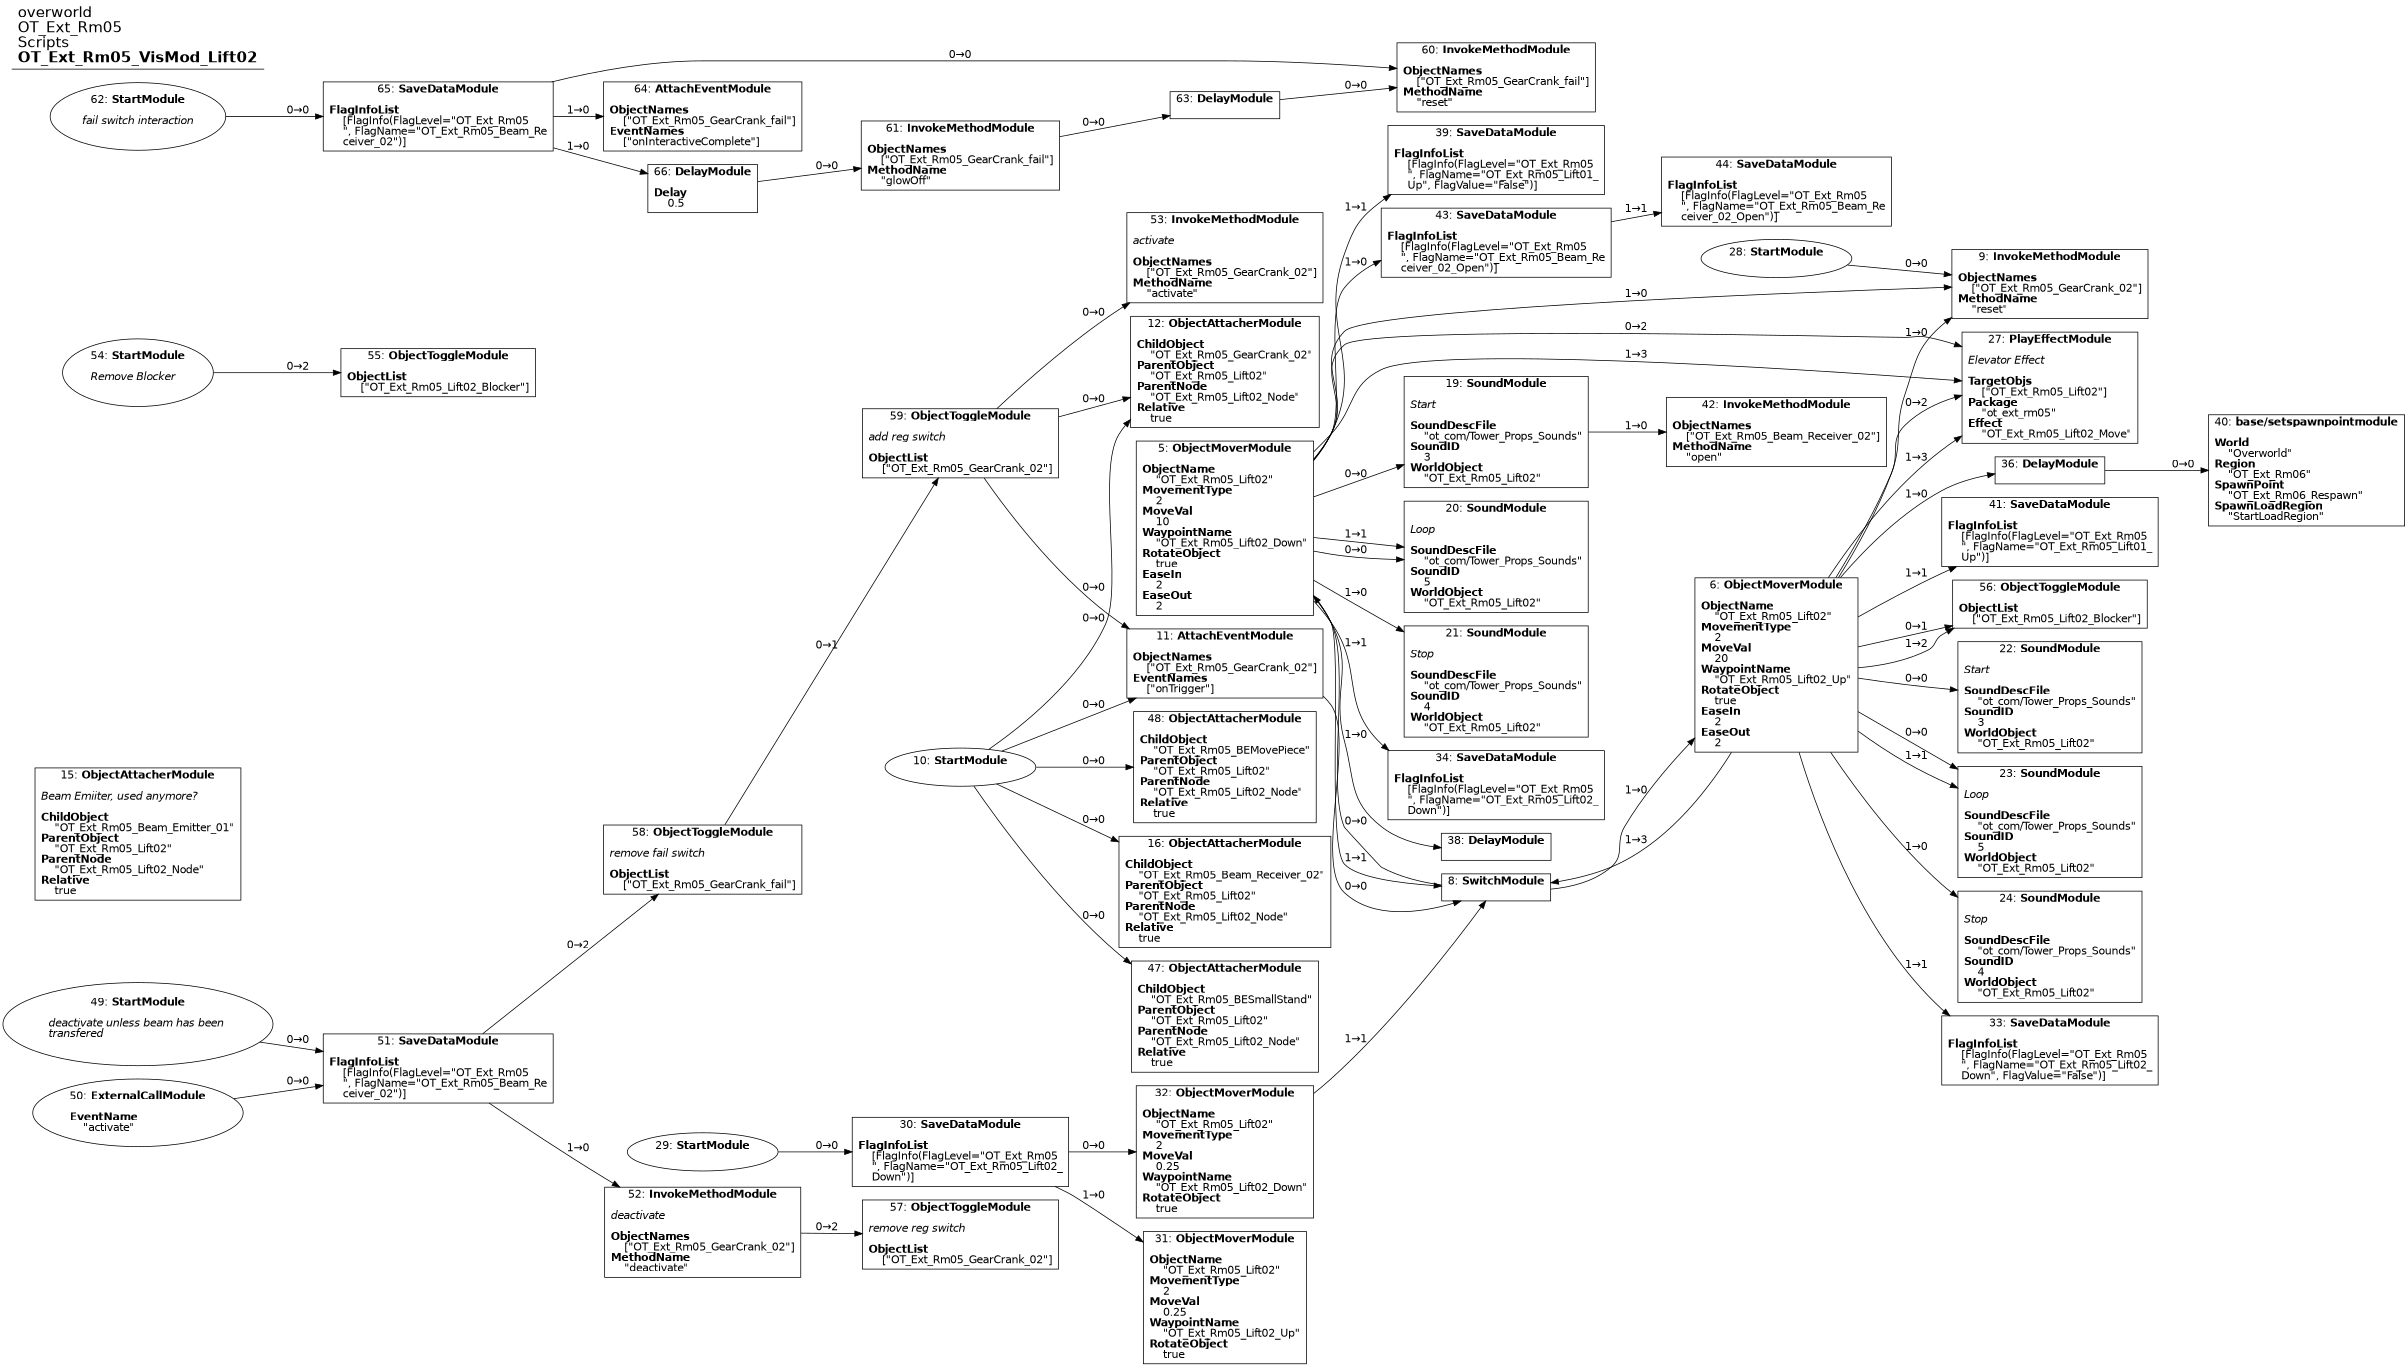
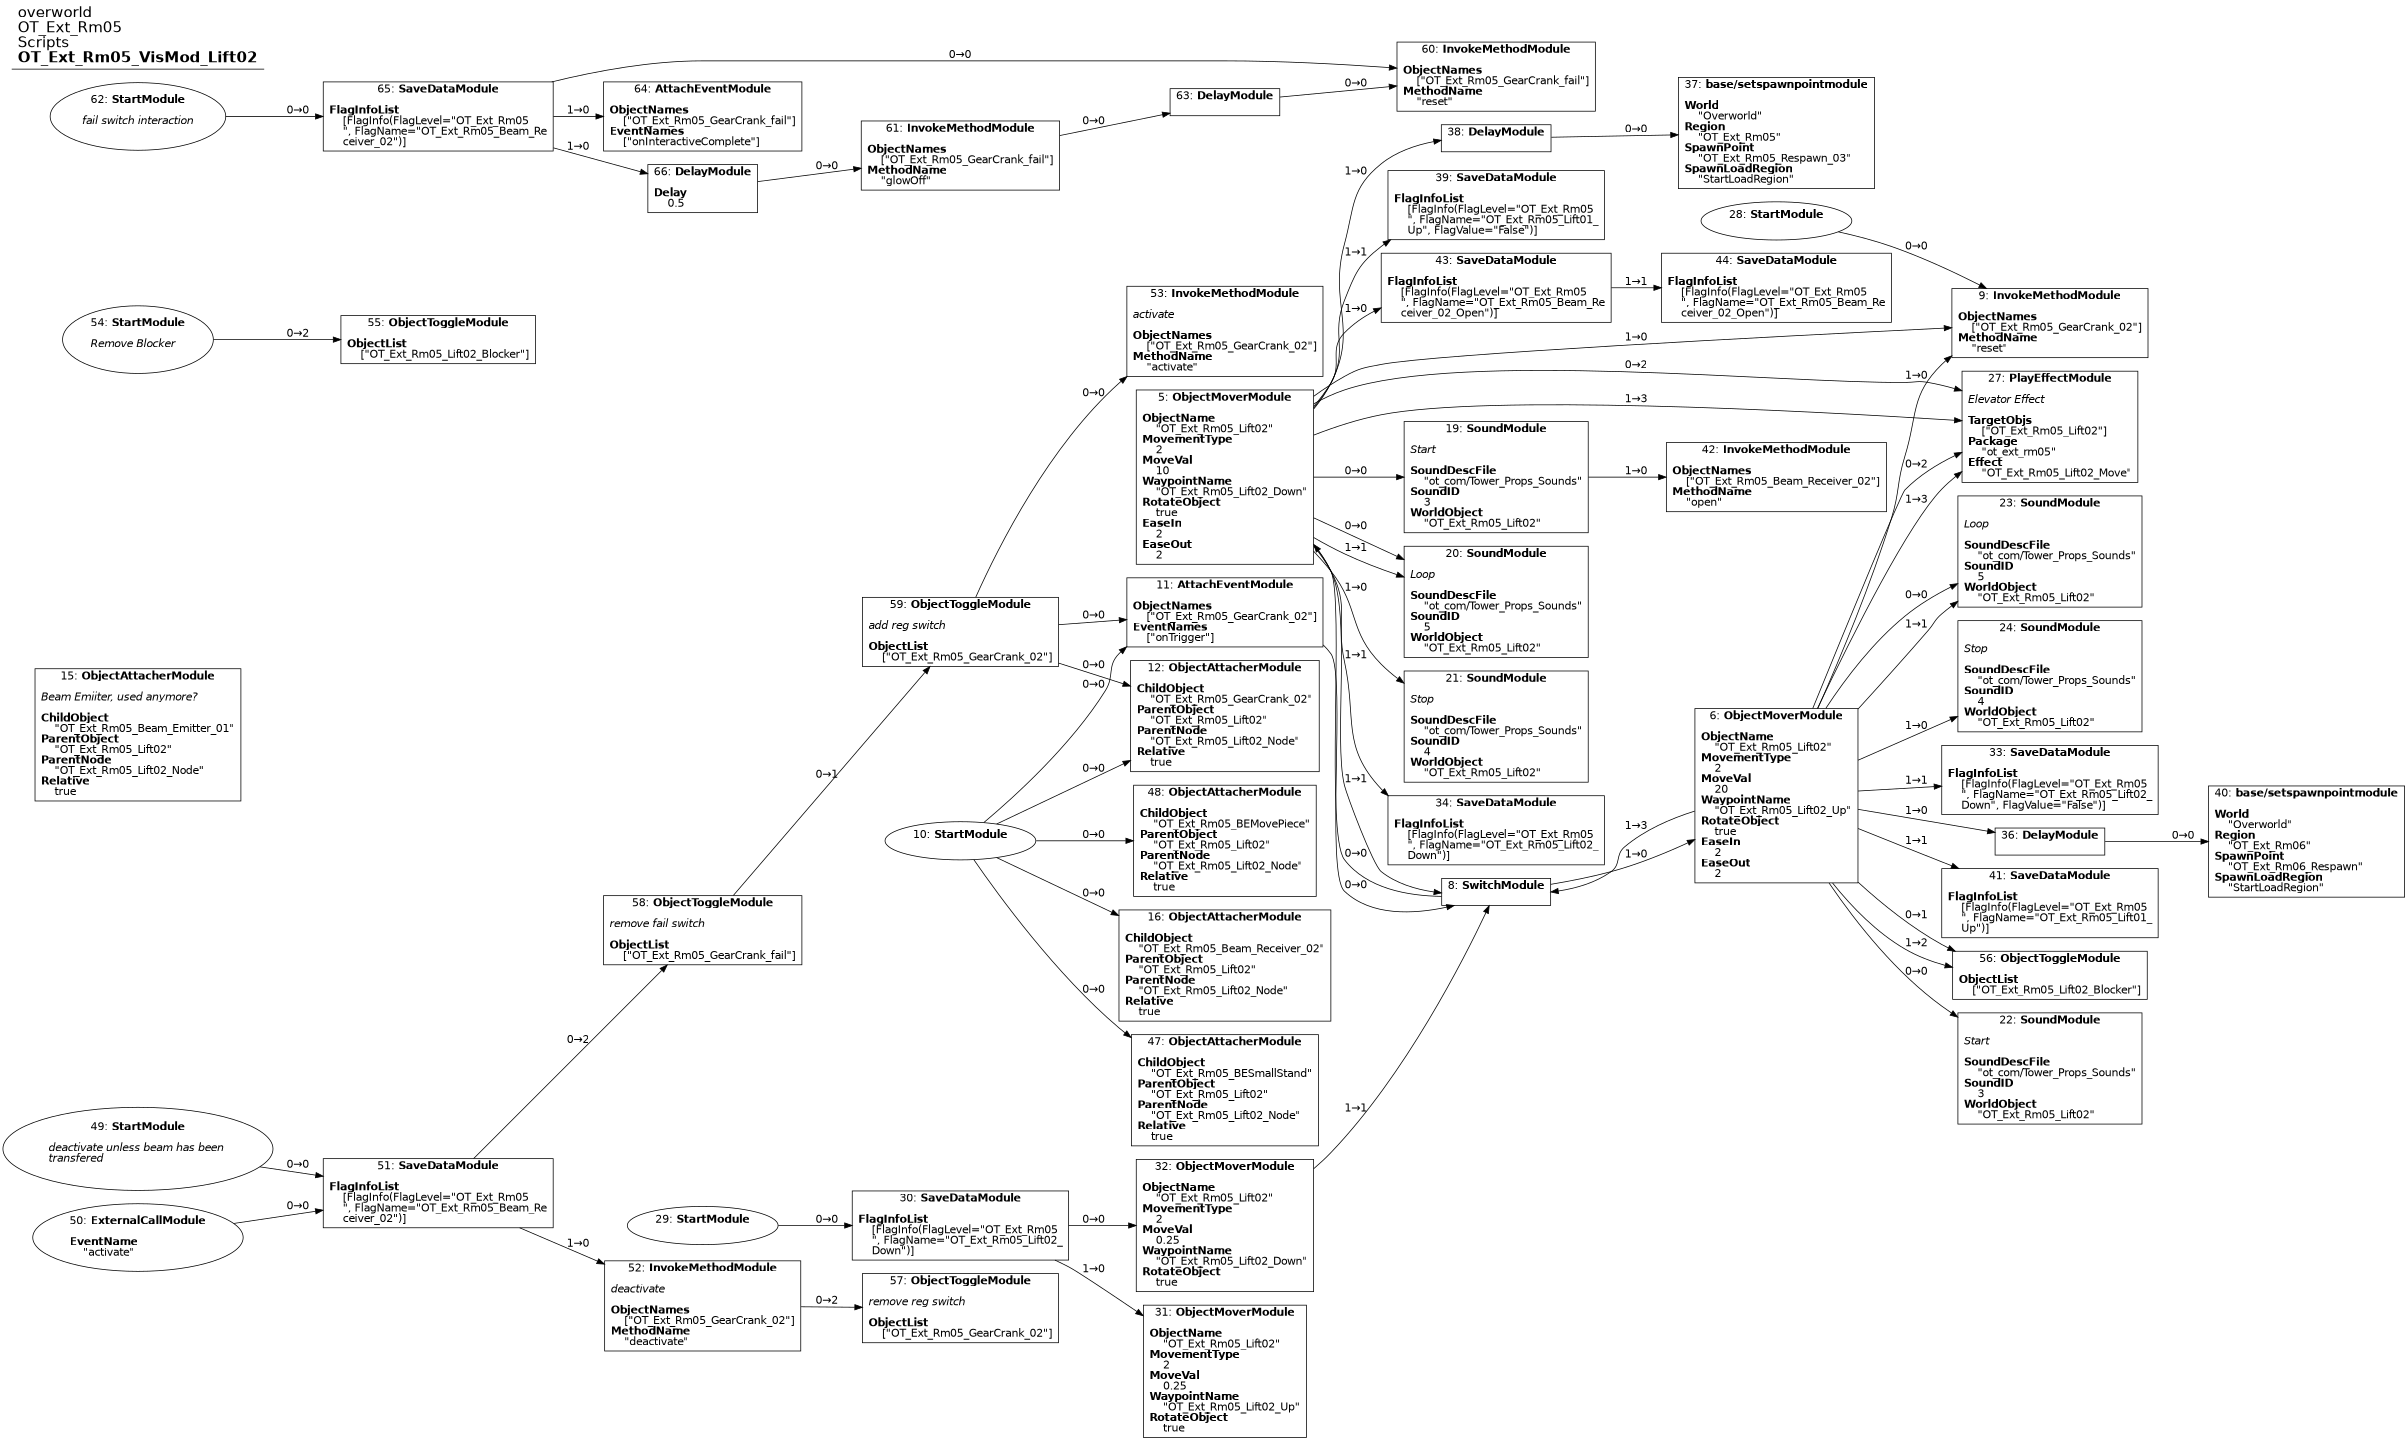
node "37:": added
